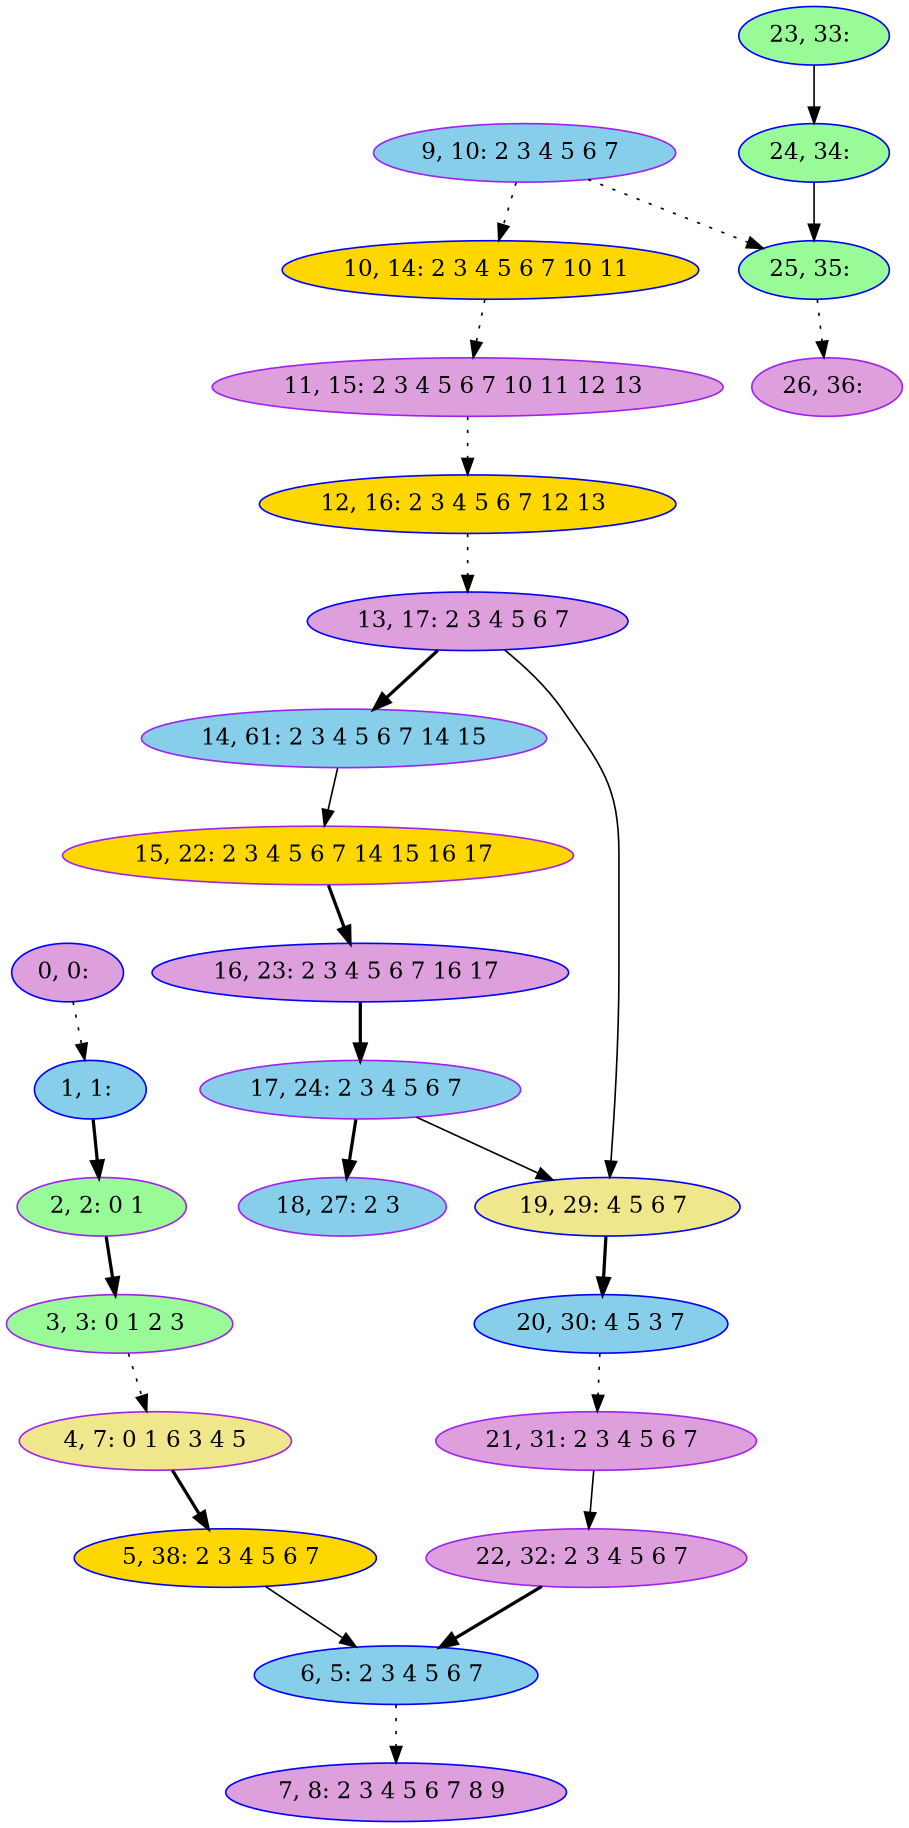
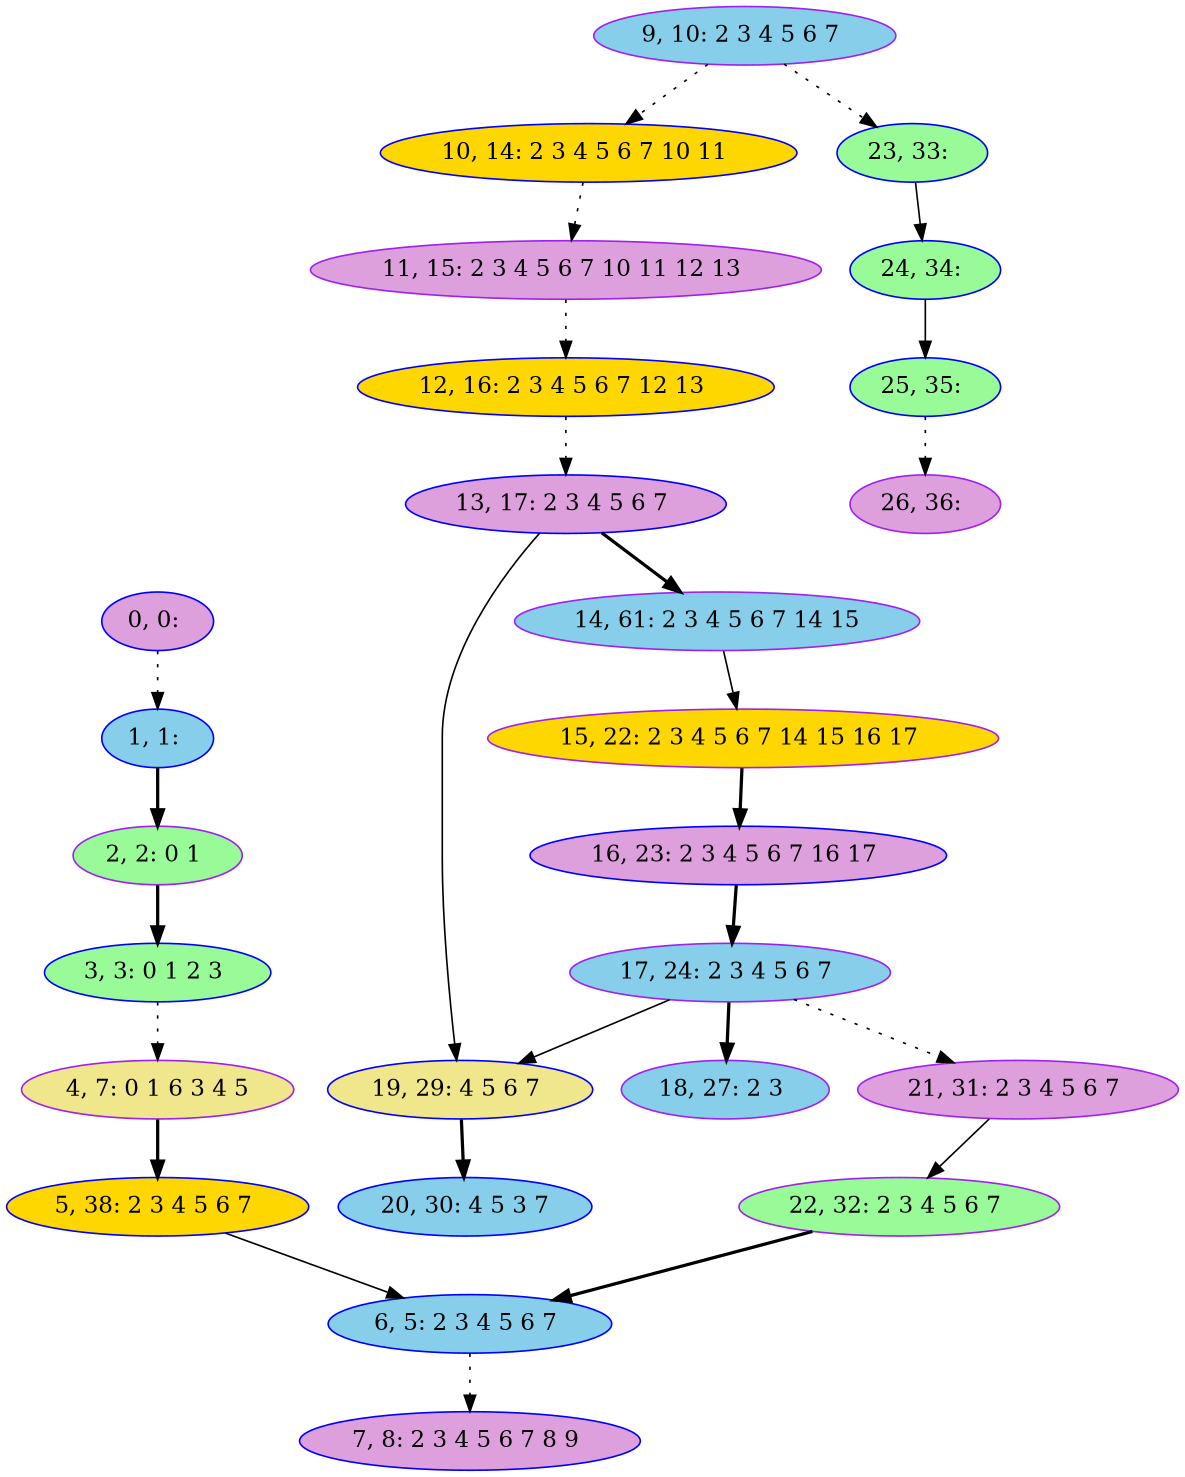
edge "9, 10: 2 3 4 5 6 7" -> "25, 35:": now "9, 10: 2 3 4 5 6 7" -> "23, 33:"
node "3, 3: 0 1 2 3": color purple -> blue
edge "20, 30: 4 5 3 7" -> "21, 31: 2 3 4 5 6 7": now "17, 24: 2 3 4 5 6 7" -> "21, 31: 2 3 4 5 6 7"
node "22, 32: 2 3 4 5 6 7": fillcolor plum -> palegreen
